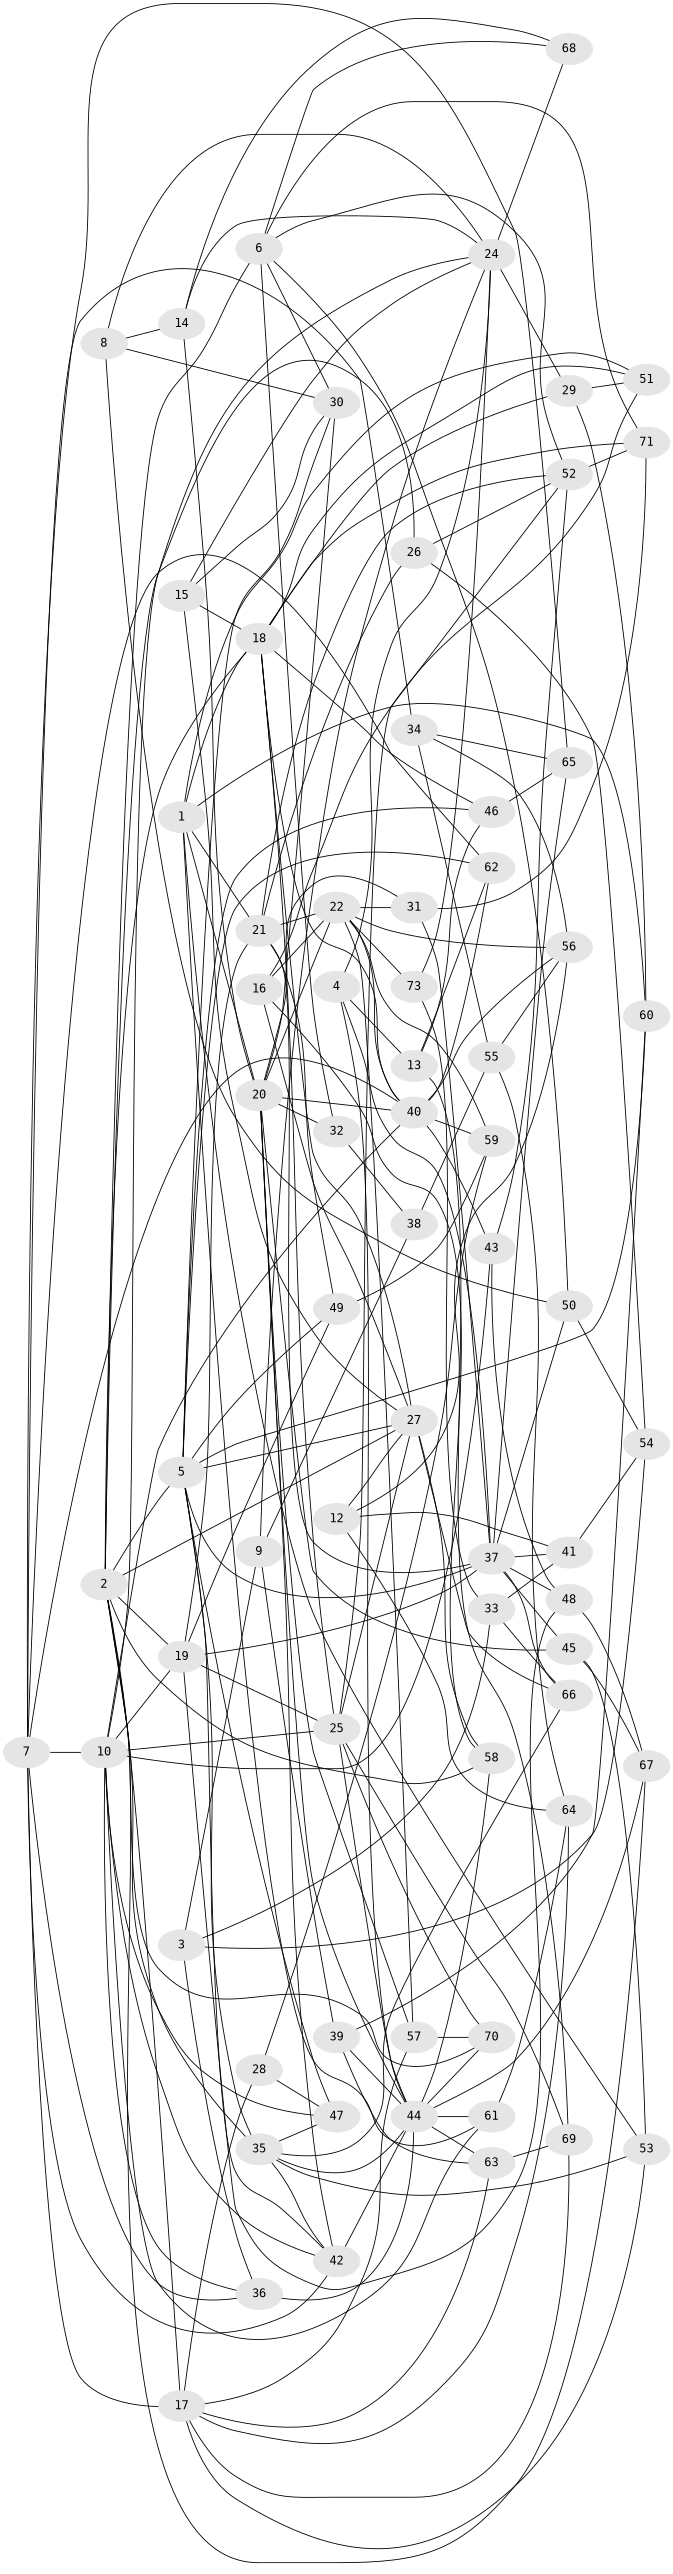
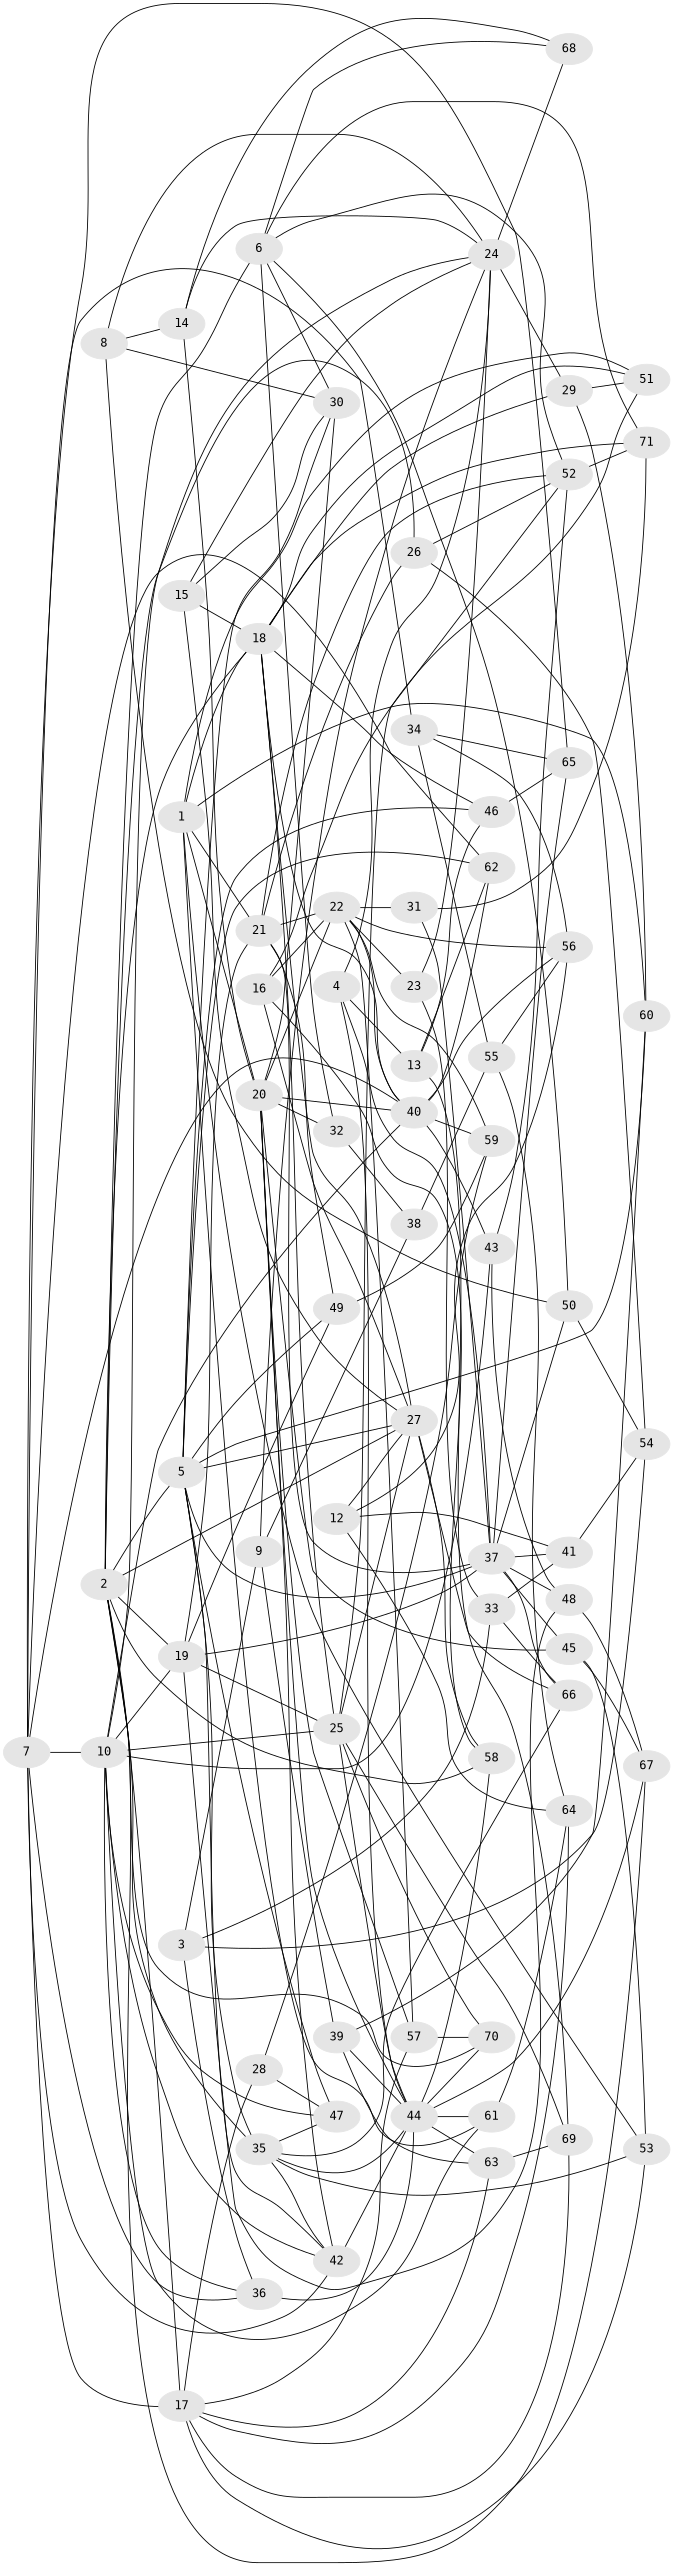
edge "31" -- "20": removed
node "73": label "73" -> "23"
